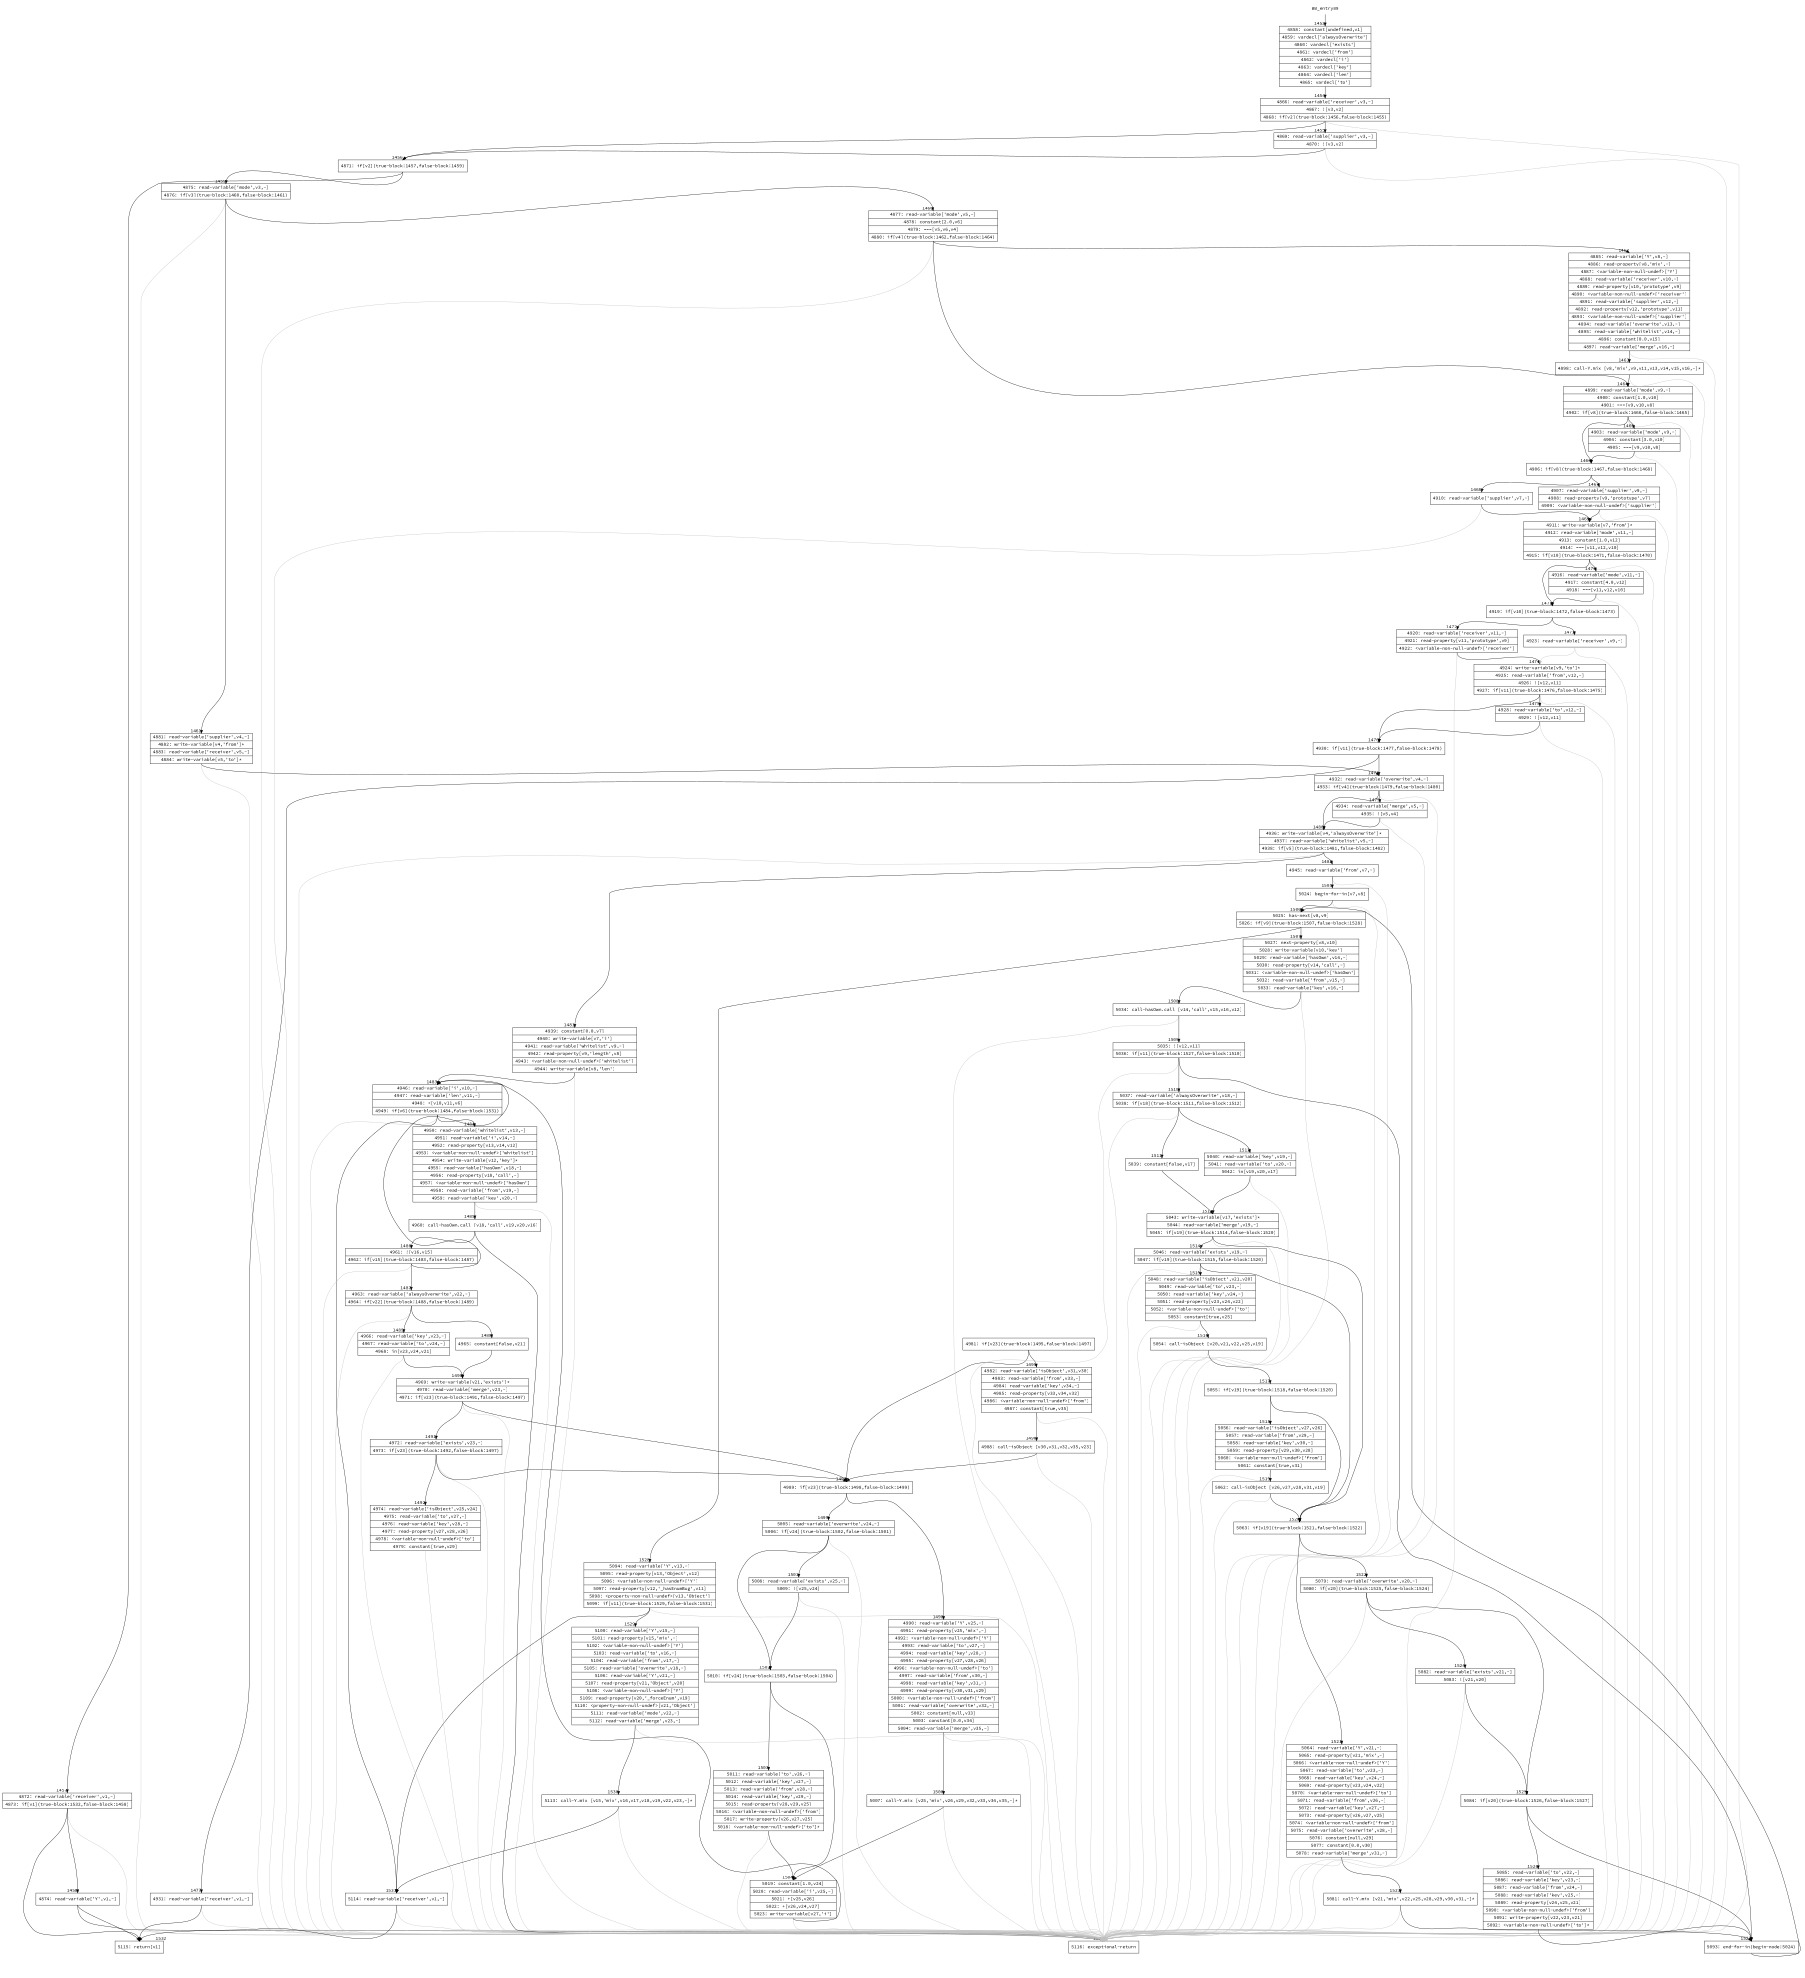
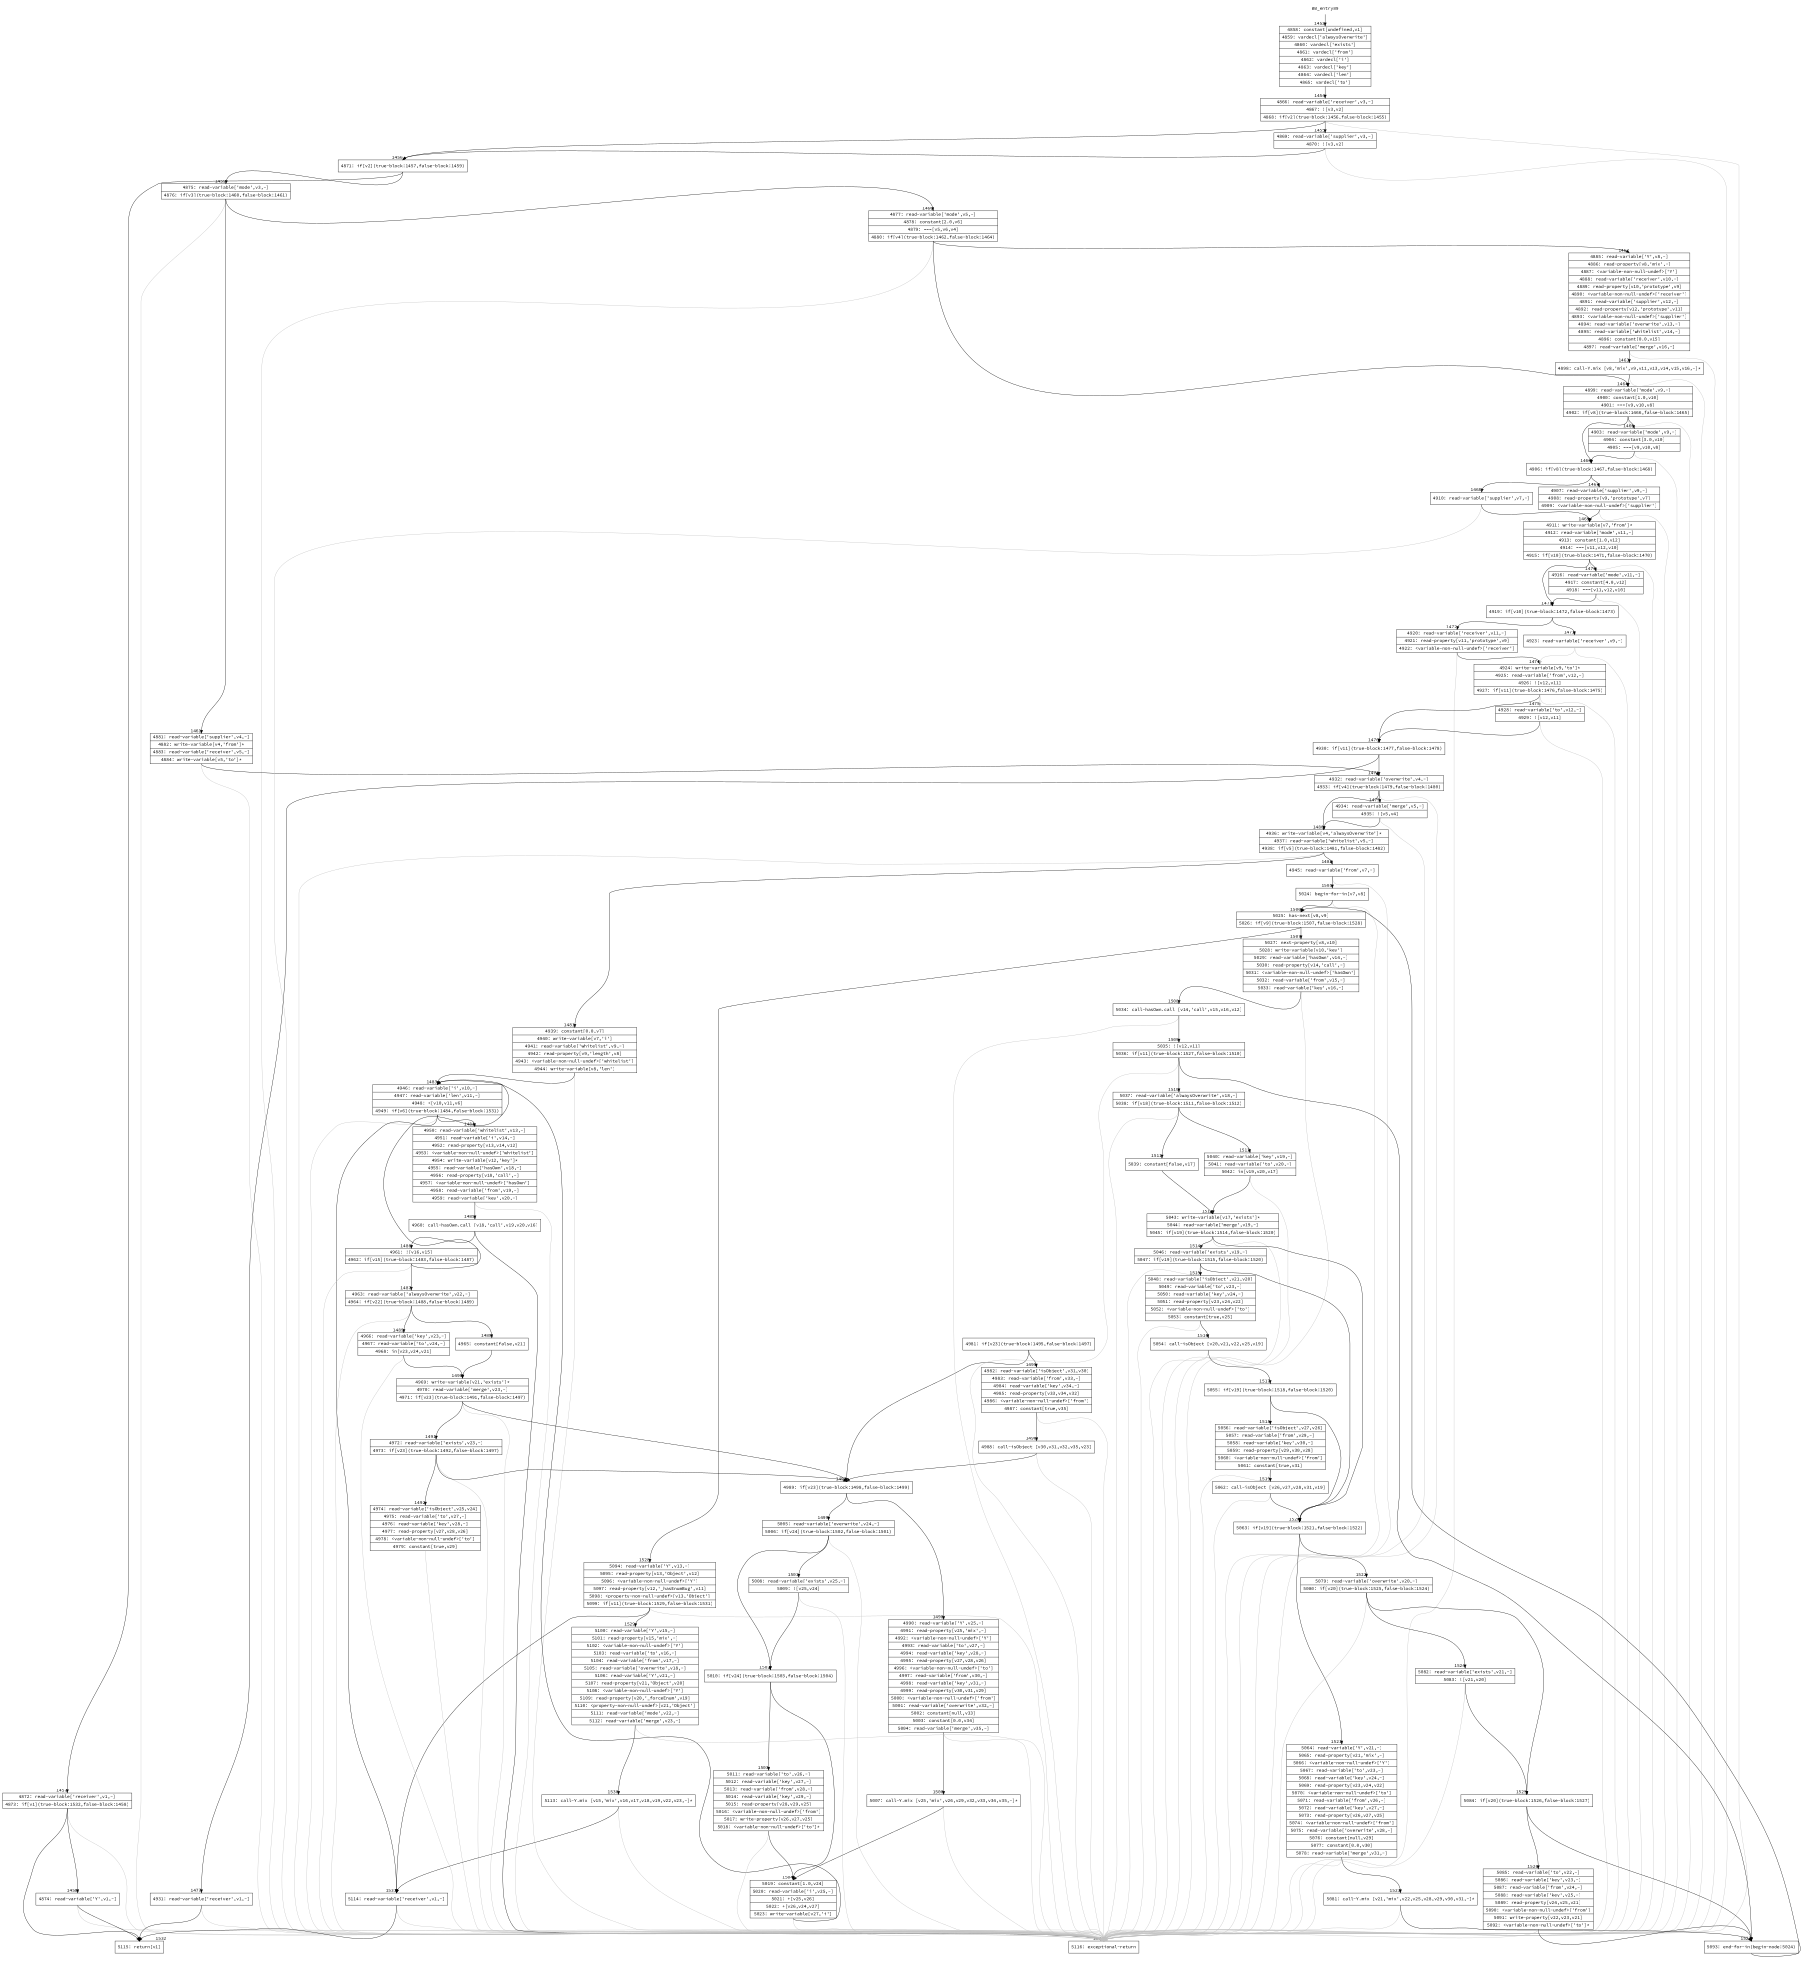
edge "4924: write-variable[v9,'to']*" -> "4928: read-variable['to',v12,-]": color black -> gray
edge "4874: read-variable['Y',v1,-]" -> "5116: exceptional-return": color black -> gray
